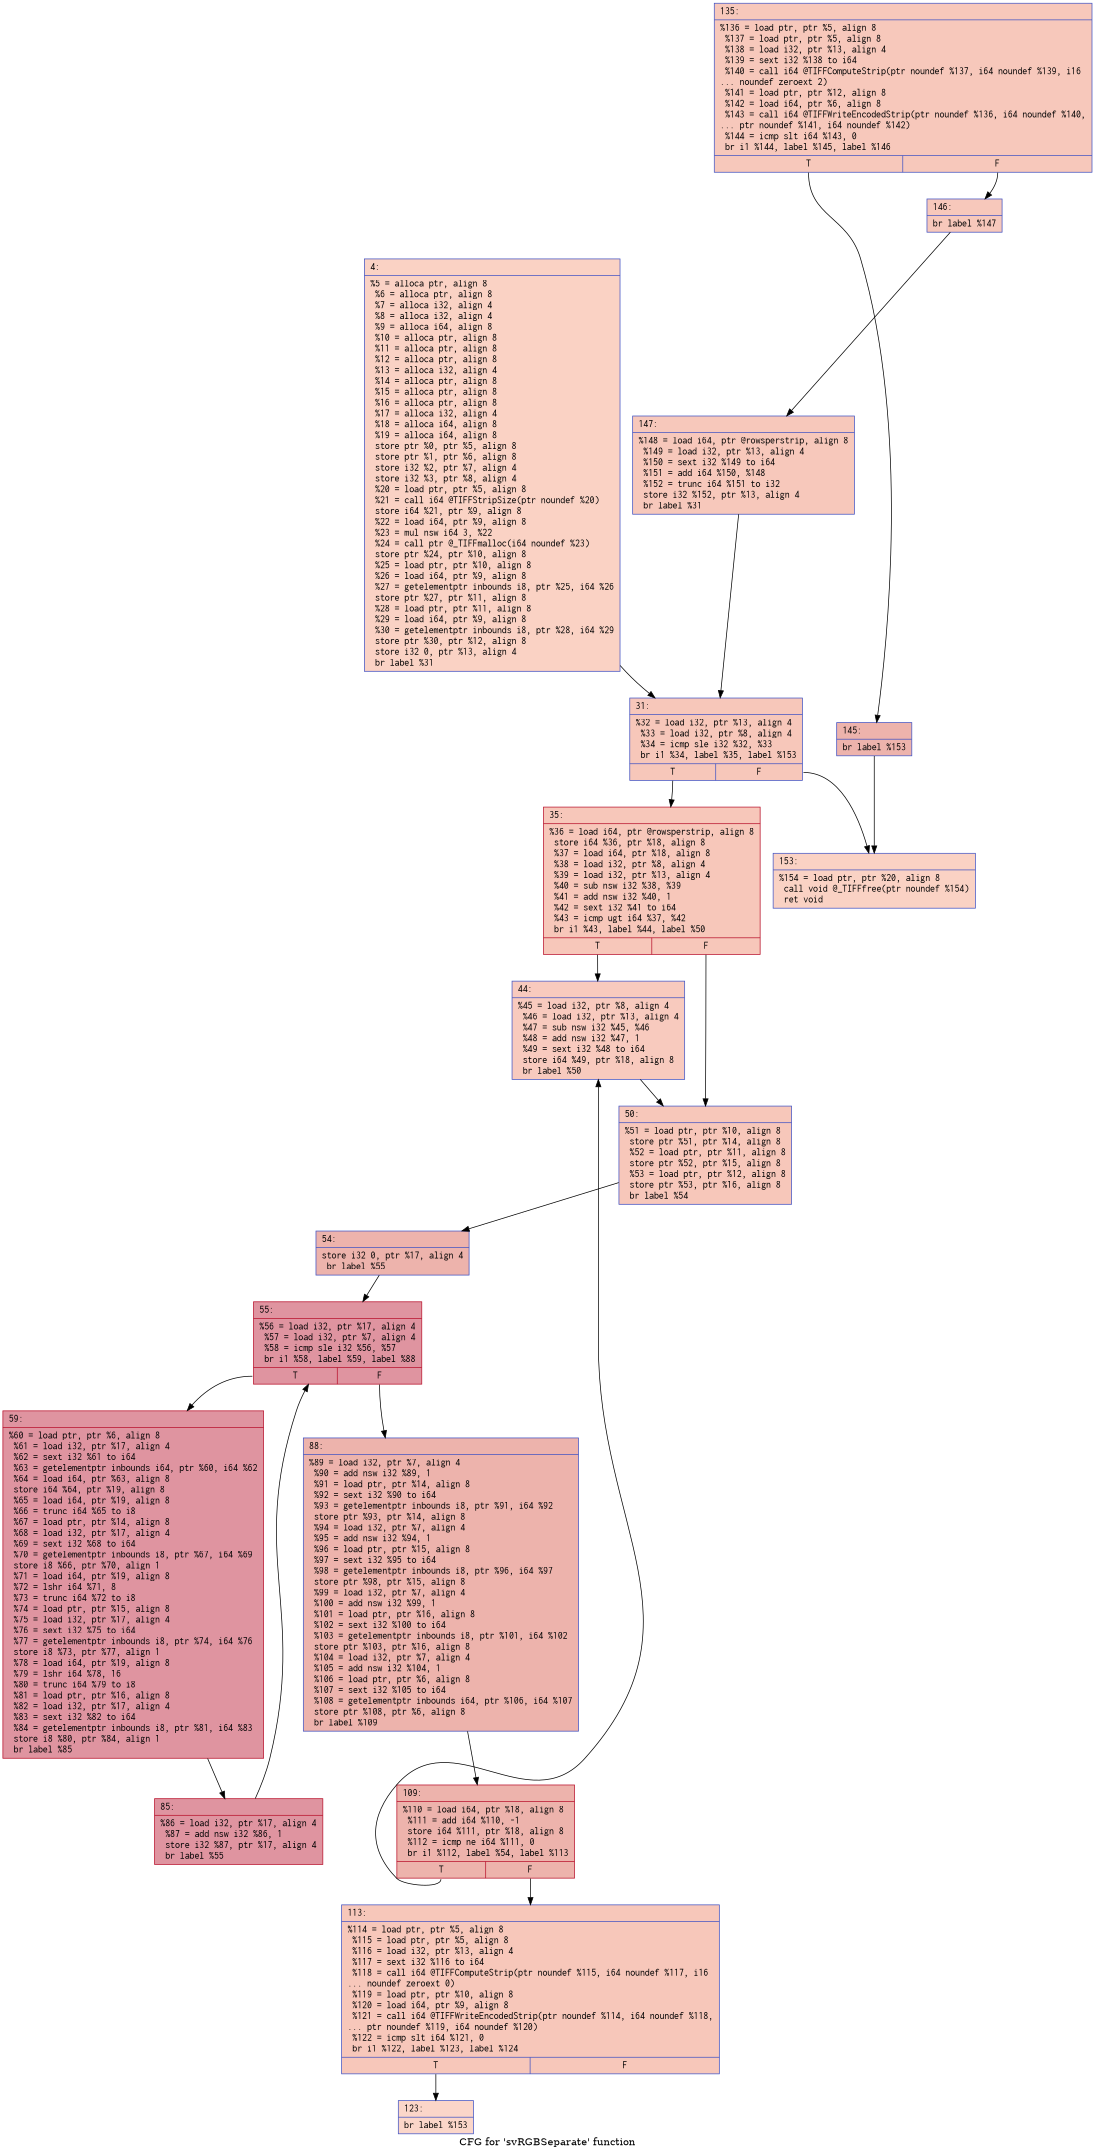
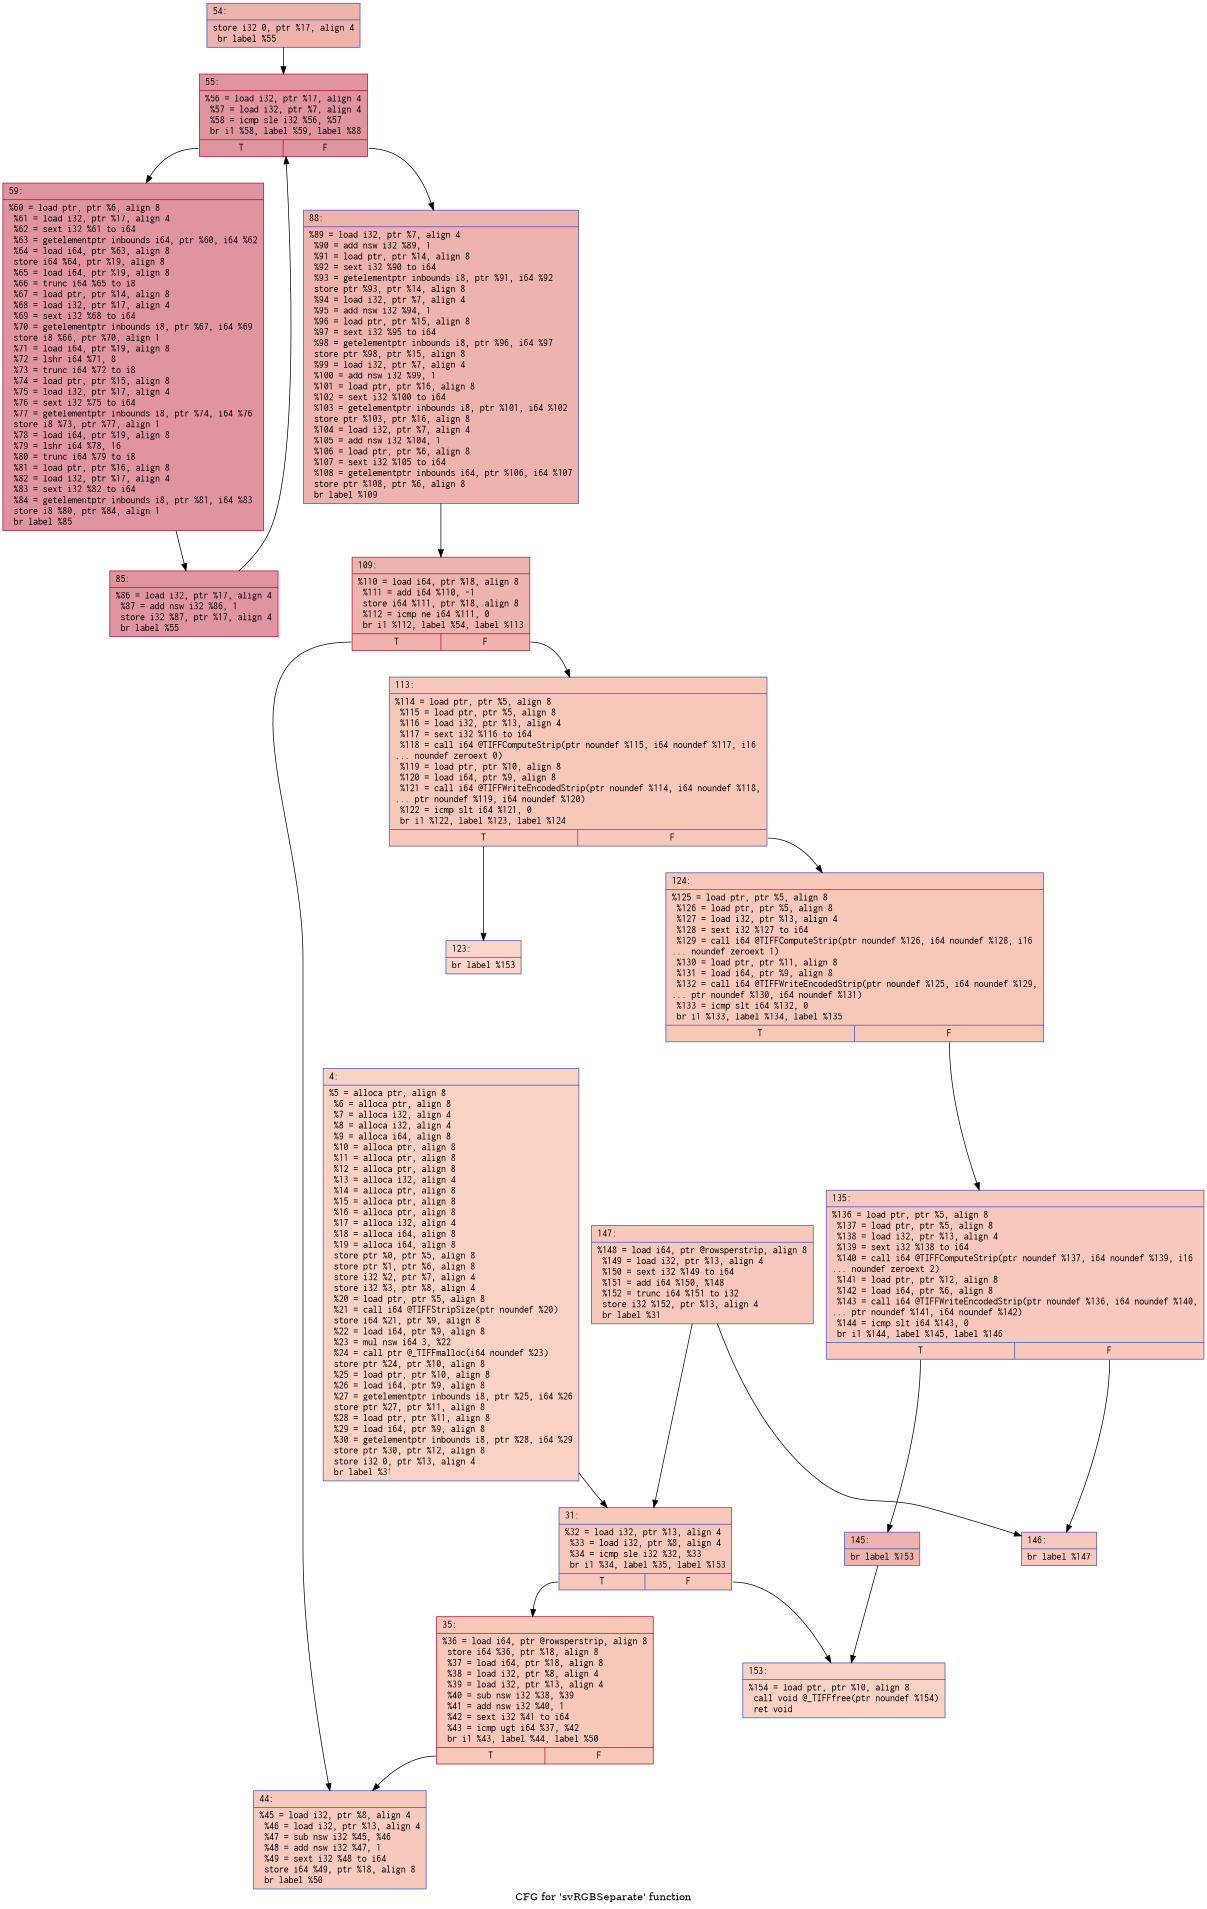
edge "146:" -> "147:": reversed
node "153:": text "%154 = load ptr, ptr %20, align 8" -> "%154 = load ptr, ptr %10, align 8"
node "124:": added
node "50:": removed
